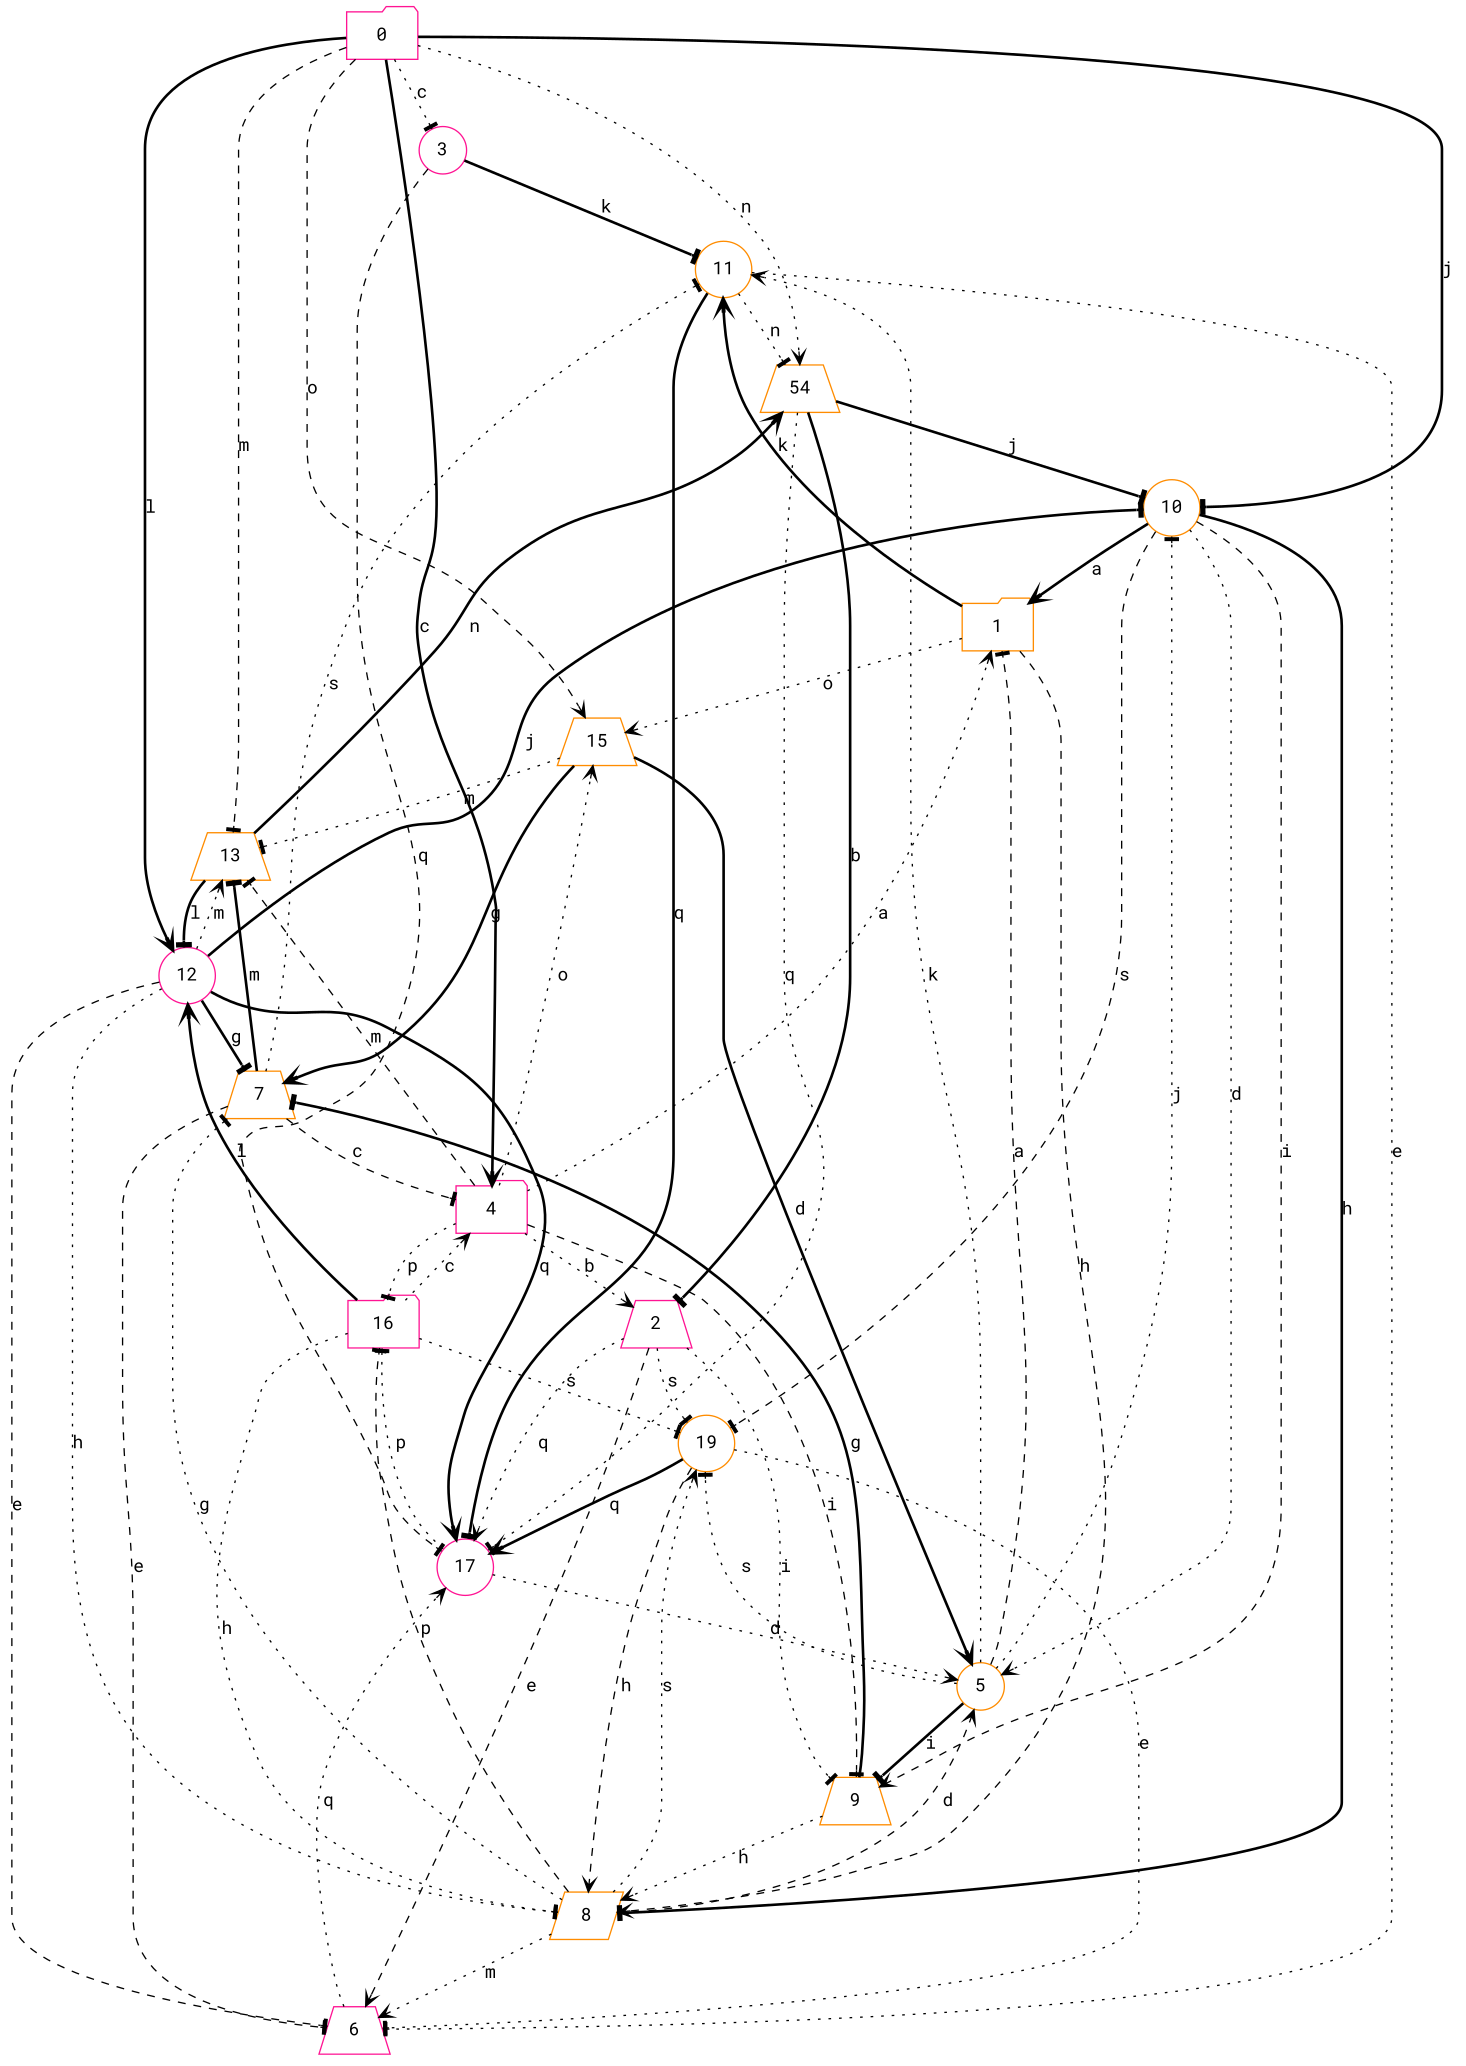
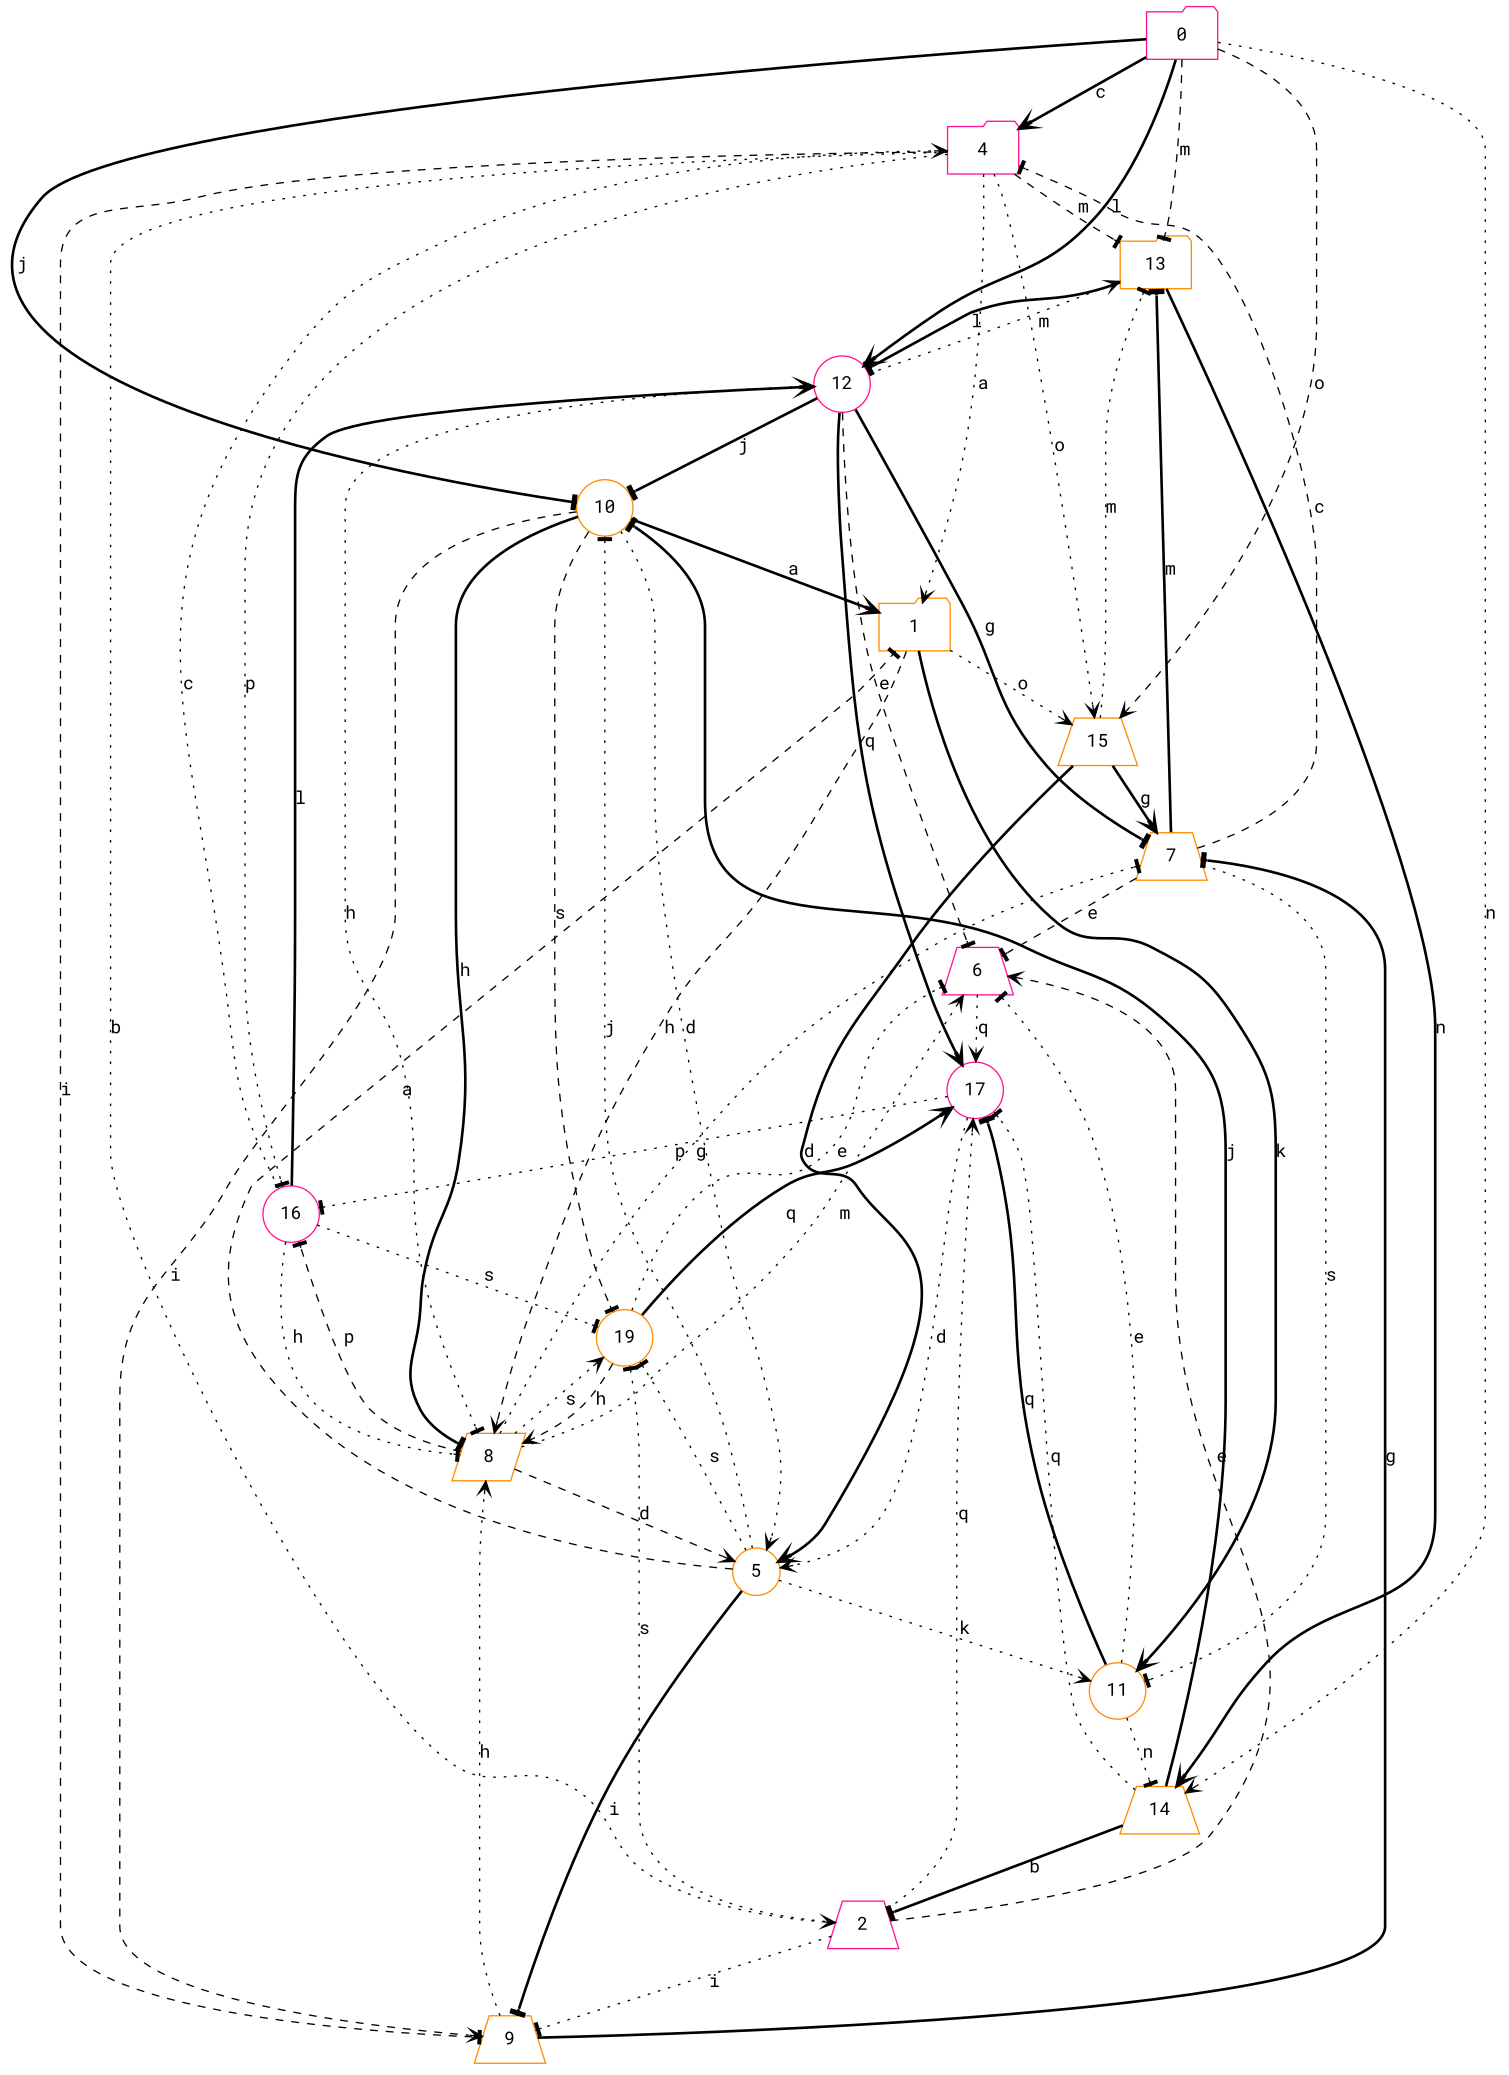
node "3": removed
node "54": label "54" -> "14"
node "13": shape trapezium -> folder
node "16": shape folder -> circle
